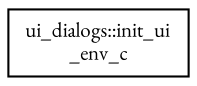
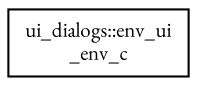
node "ui_dialogs::init_ui _env_c": label "ui_dialogs::init_ui _env_c" -> "ui_dialogs::env_ui _env_c"
